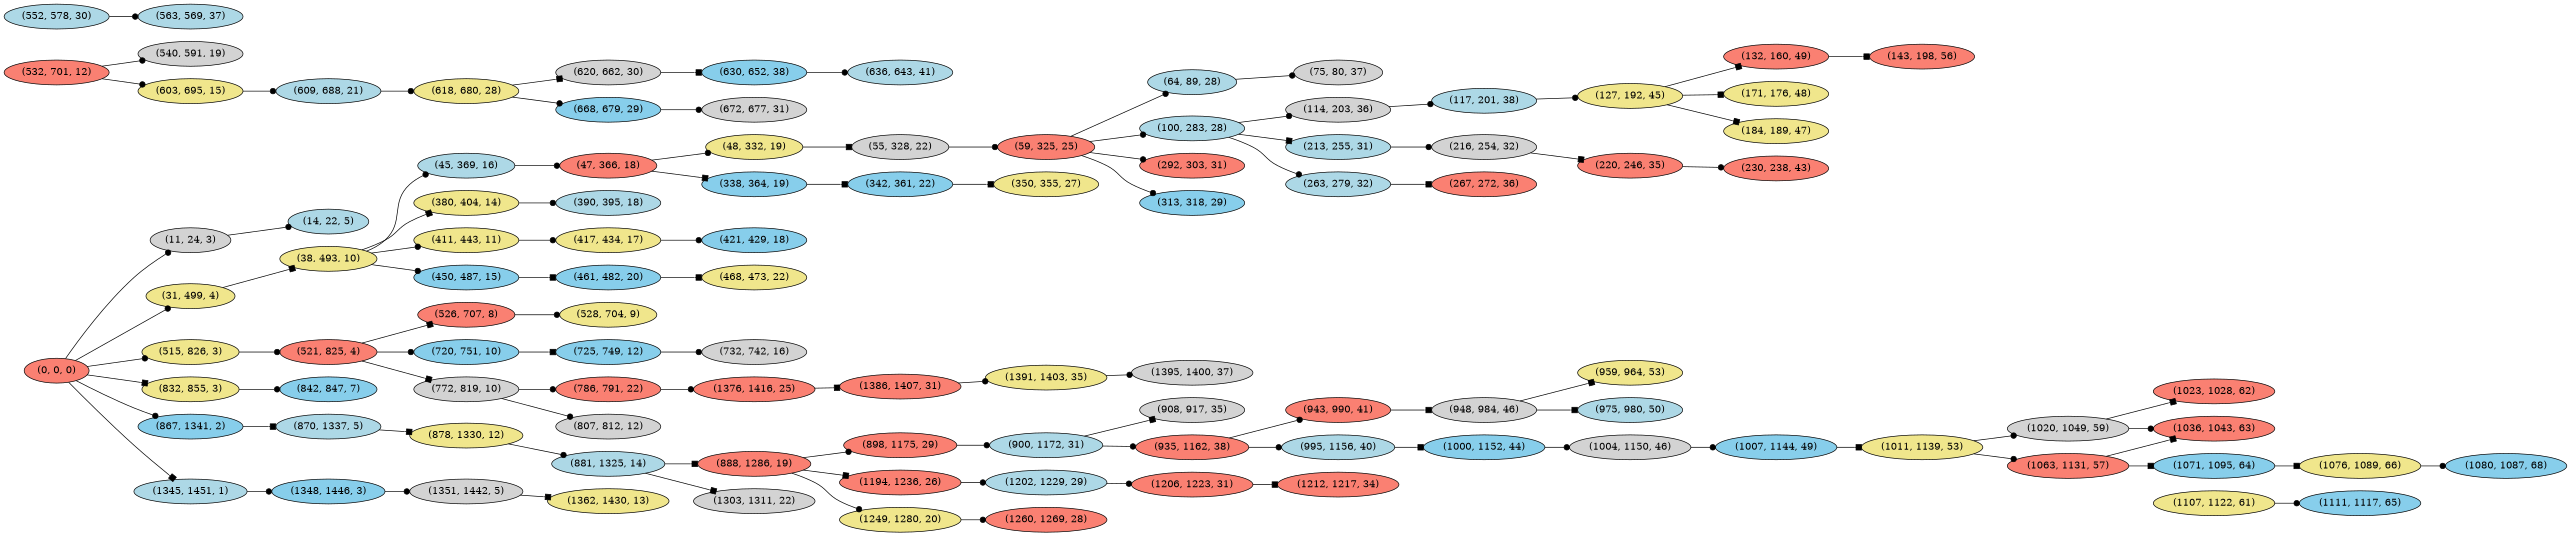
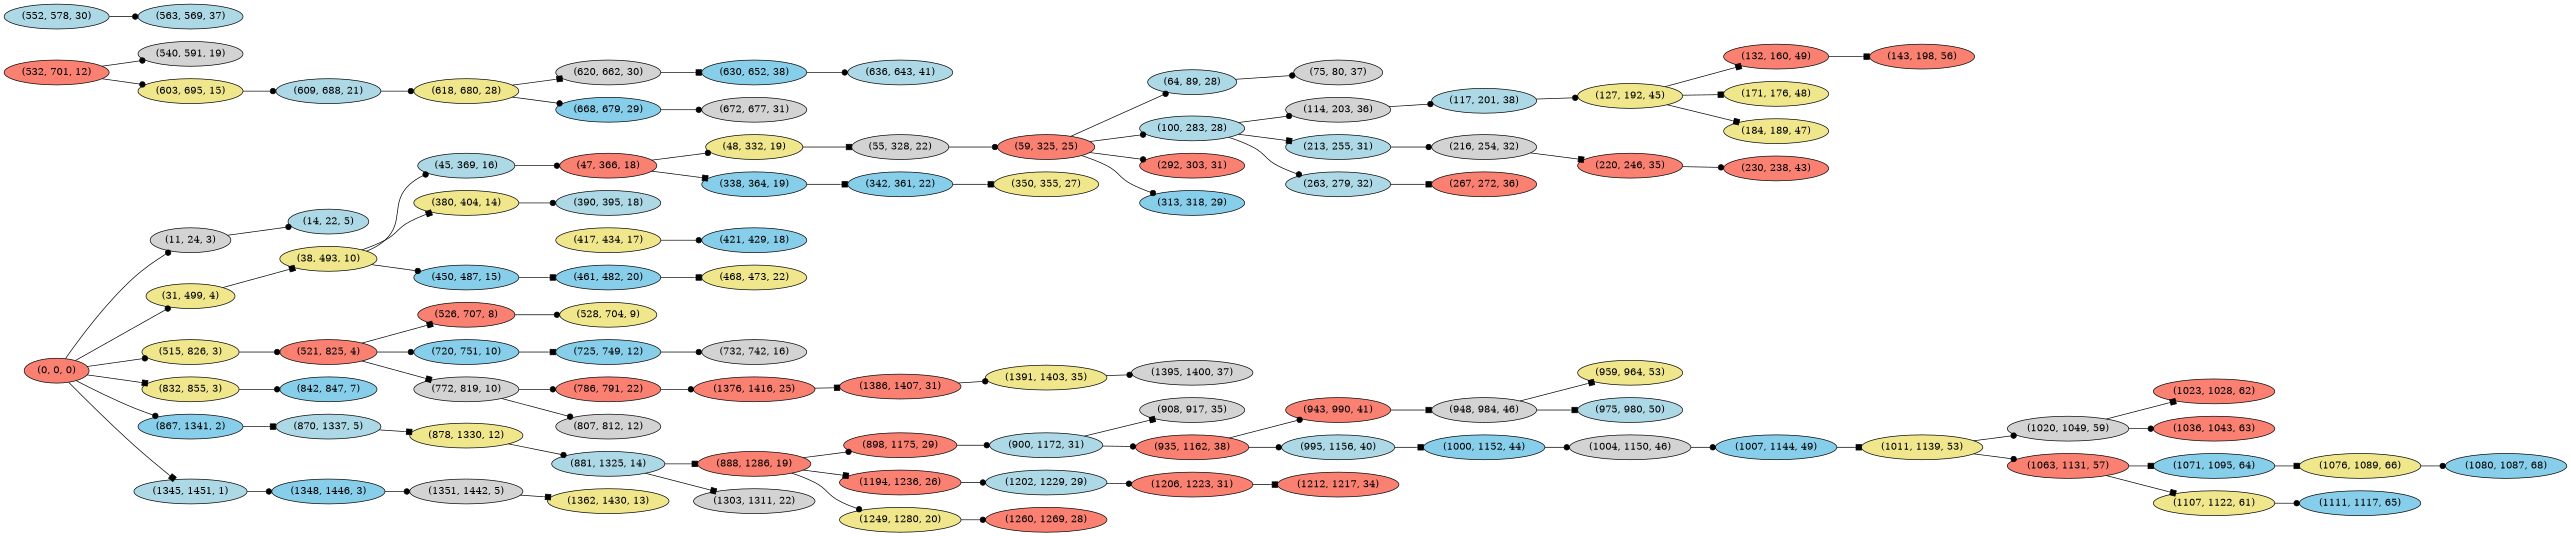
node "(411, 443, 11)": removed
edge "(1063, 1131, 57)" -> "(1036, 1043, 63)": now "(1063, 1131, 57)" -> "(1107, 1122, 61)"
